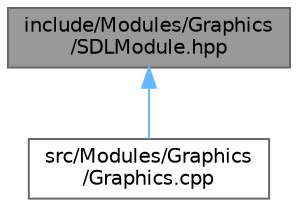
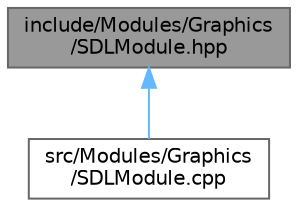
node "src/Modules/Graphics /Graphics.cpp": label "src/Modules/Graphics /Graphics.cpp" -> "src/Modules/Graphics /SDLModule.cpp"
